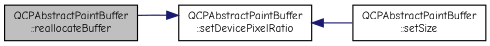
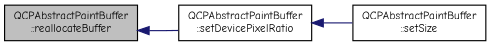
edge "QCPAbstractPaintBuffer ::reallocateBuffer" -> "QCPAbstractPaintBuffer ::setDevicePixelRatio": reversed
